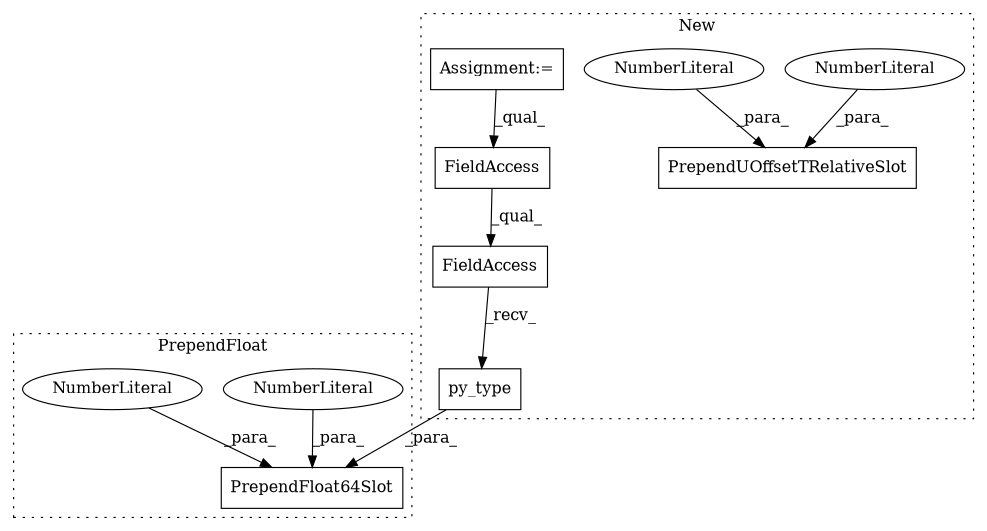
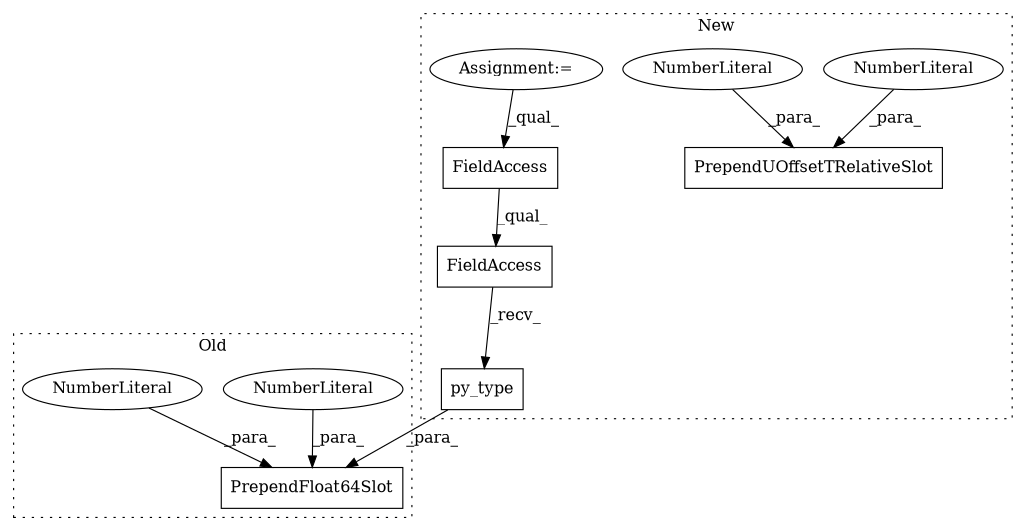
node "Assignment:=": shape box -> ellipse
cluster "PrependFloat": label "PrependFloat" -> "Old"
